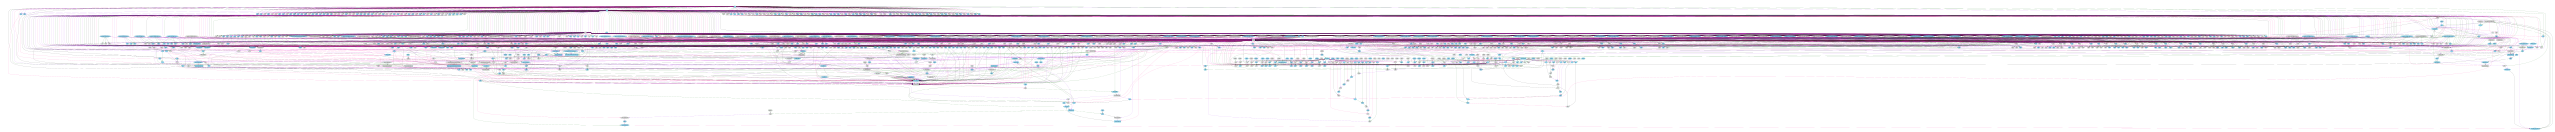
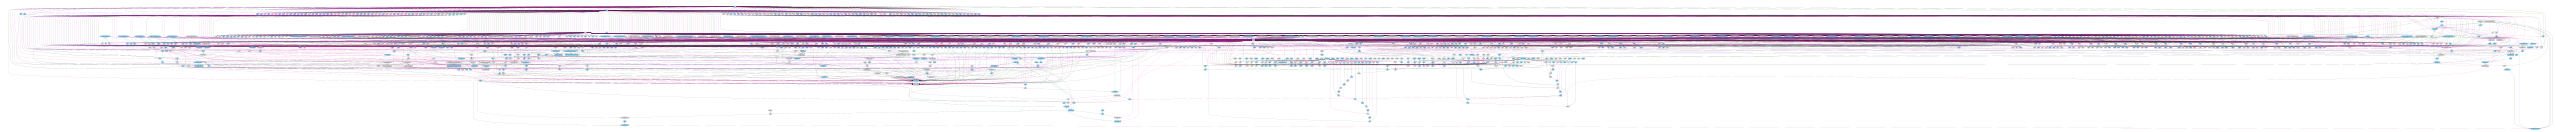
node "LEGUP_F_main_BB__15_22": added
node "main_8_indvarnext": added
